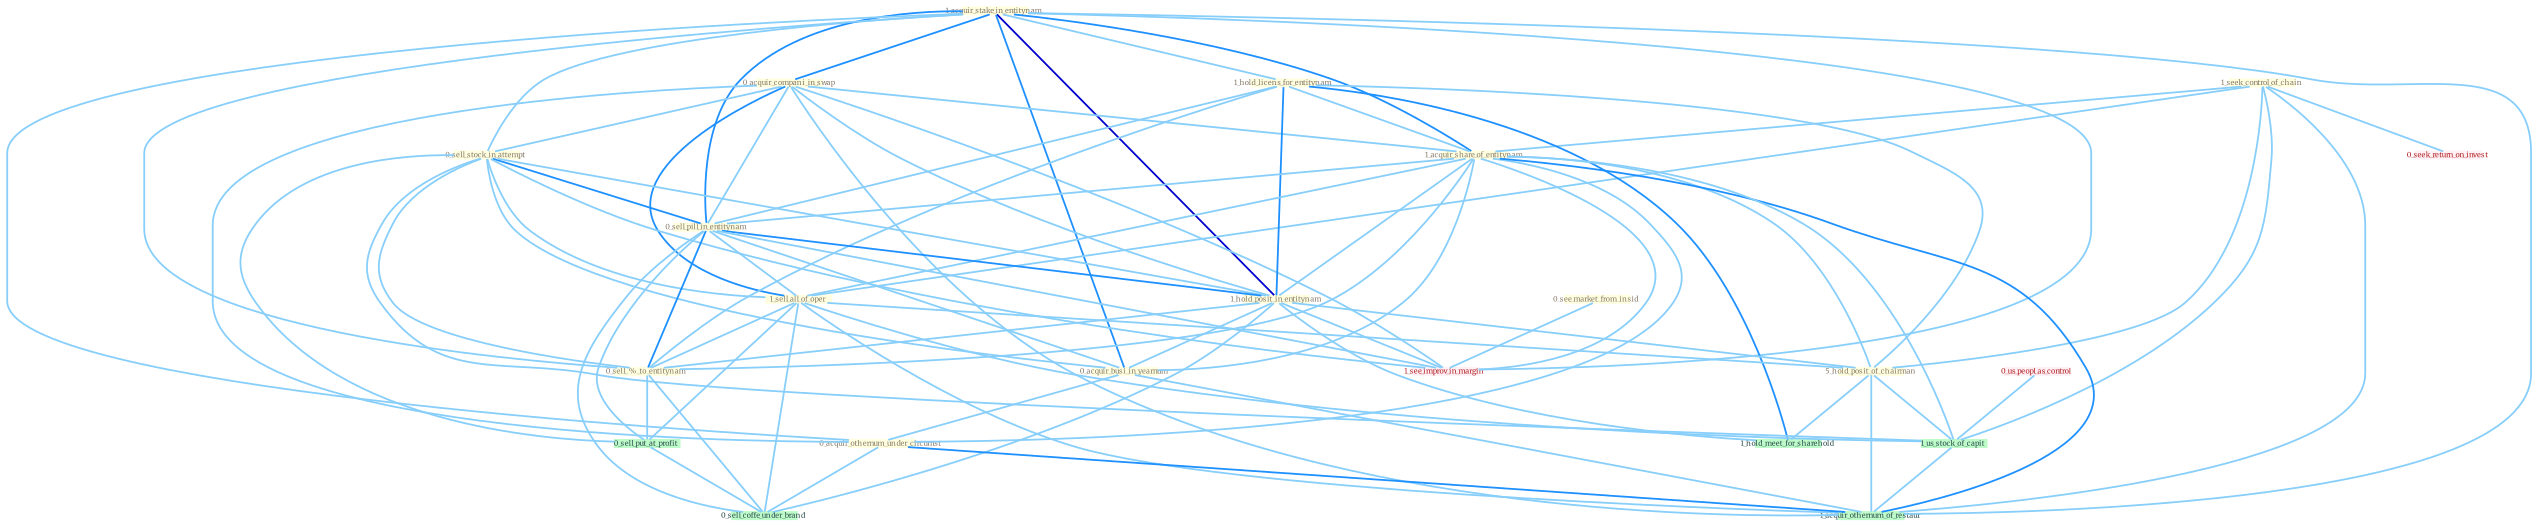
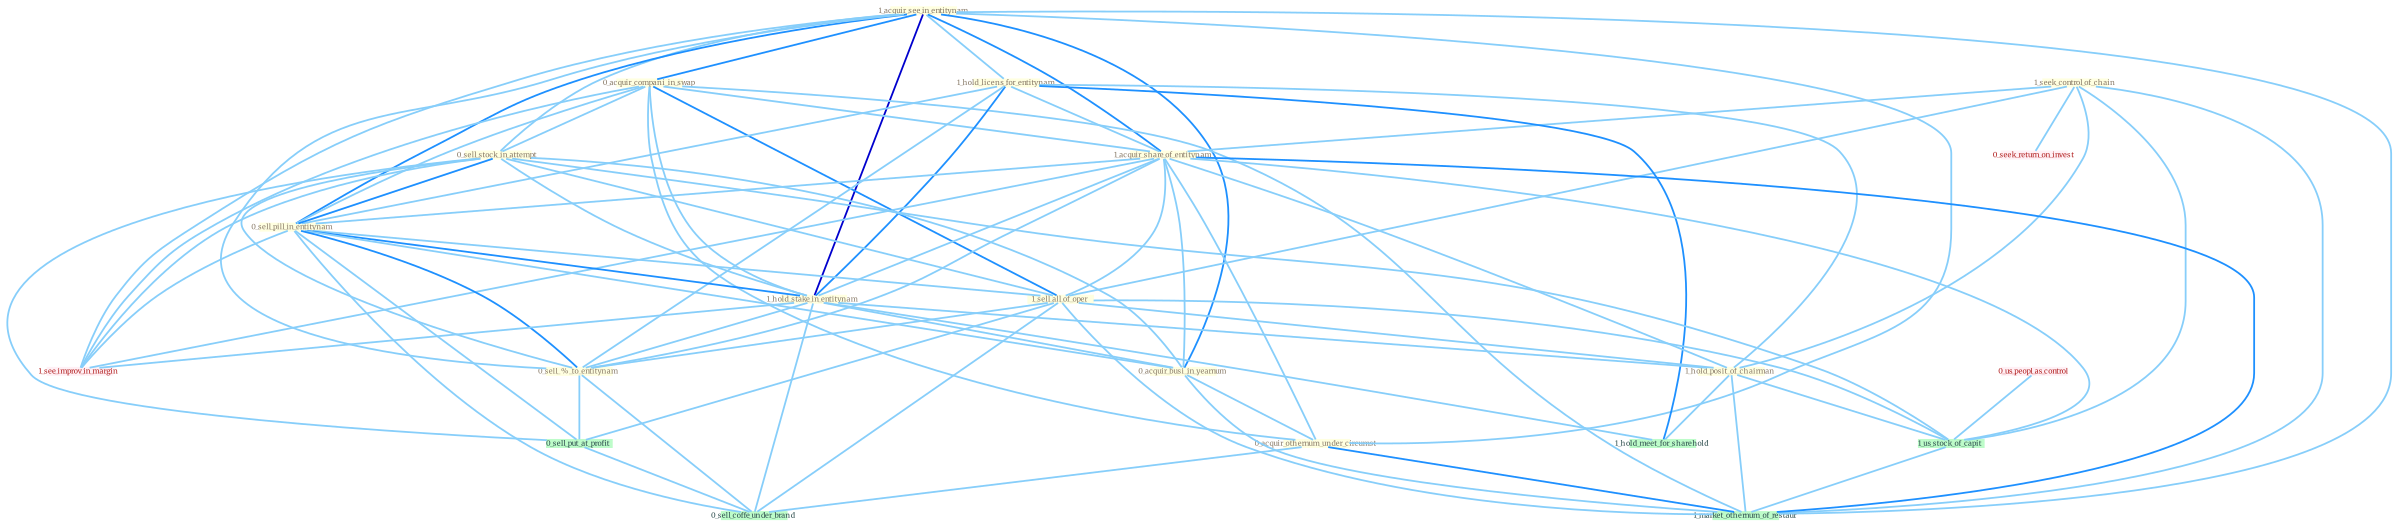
node "1_acquir_stake_in_entitynam": label "1_acquir_stake_in_entitynam" -> "1_acquir_see_in_entitynam"
node "1_hold_posit_in_entitynam": label "1_hold_posit_in_entitynam" -> "1_hold_stake_in_entitynam"
node "0_see_market_from_insid": removed
node "5_hold_posit_of_chairman": label "5_hold_posit_of_chairman" -> "1_hold_posit_of_chairman"
node "1_acquir_othernum_of_restaur": label "1_acquir_othernum_of_restaur" -> "1_market_othernum_of_restaur"
